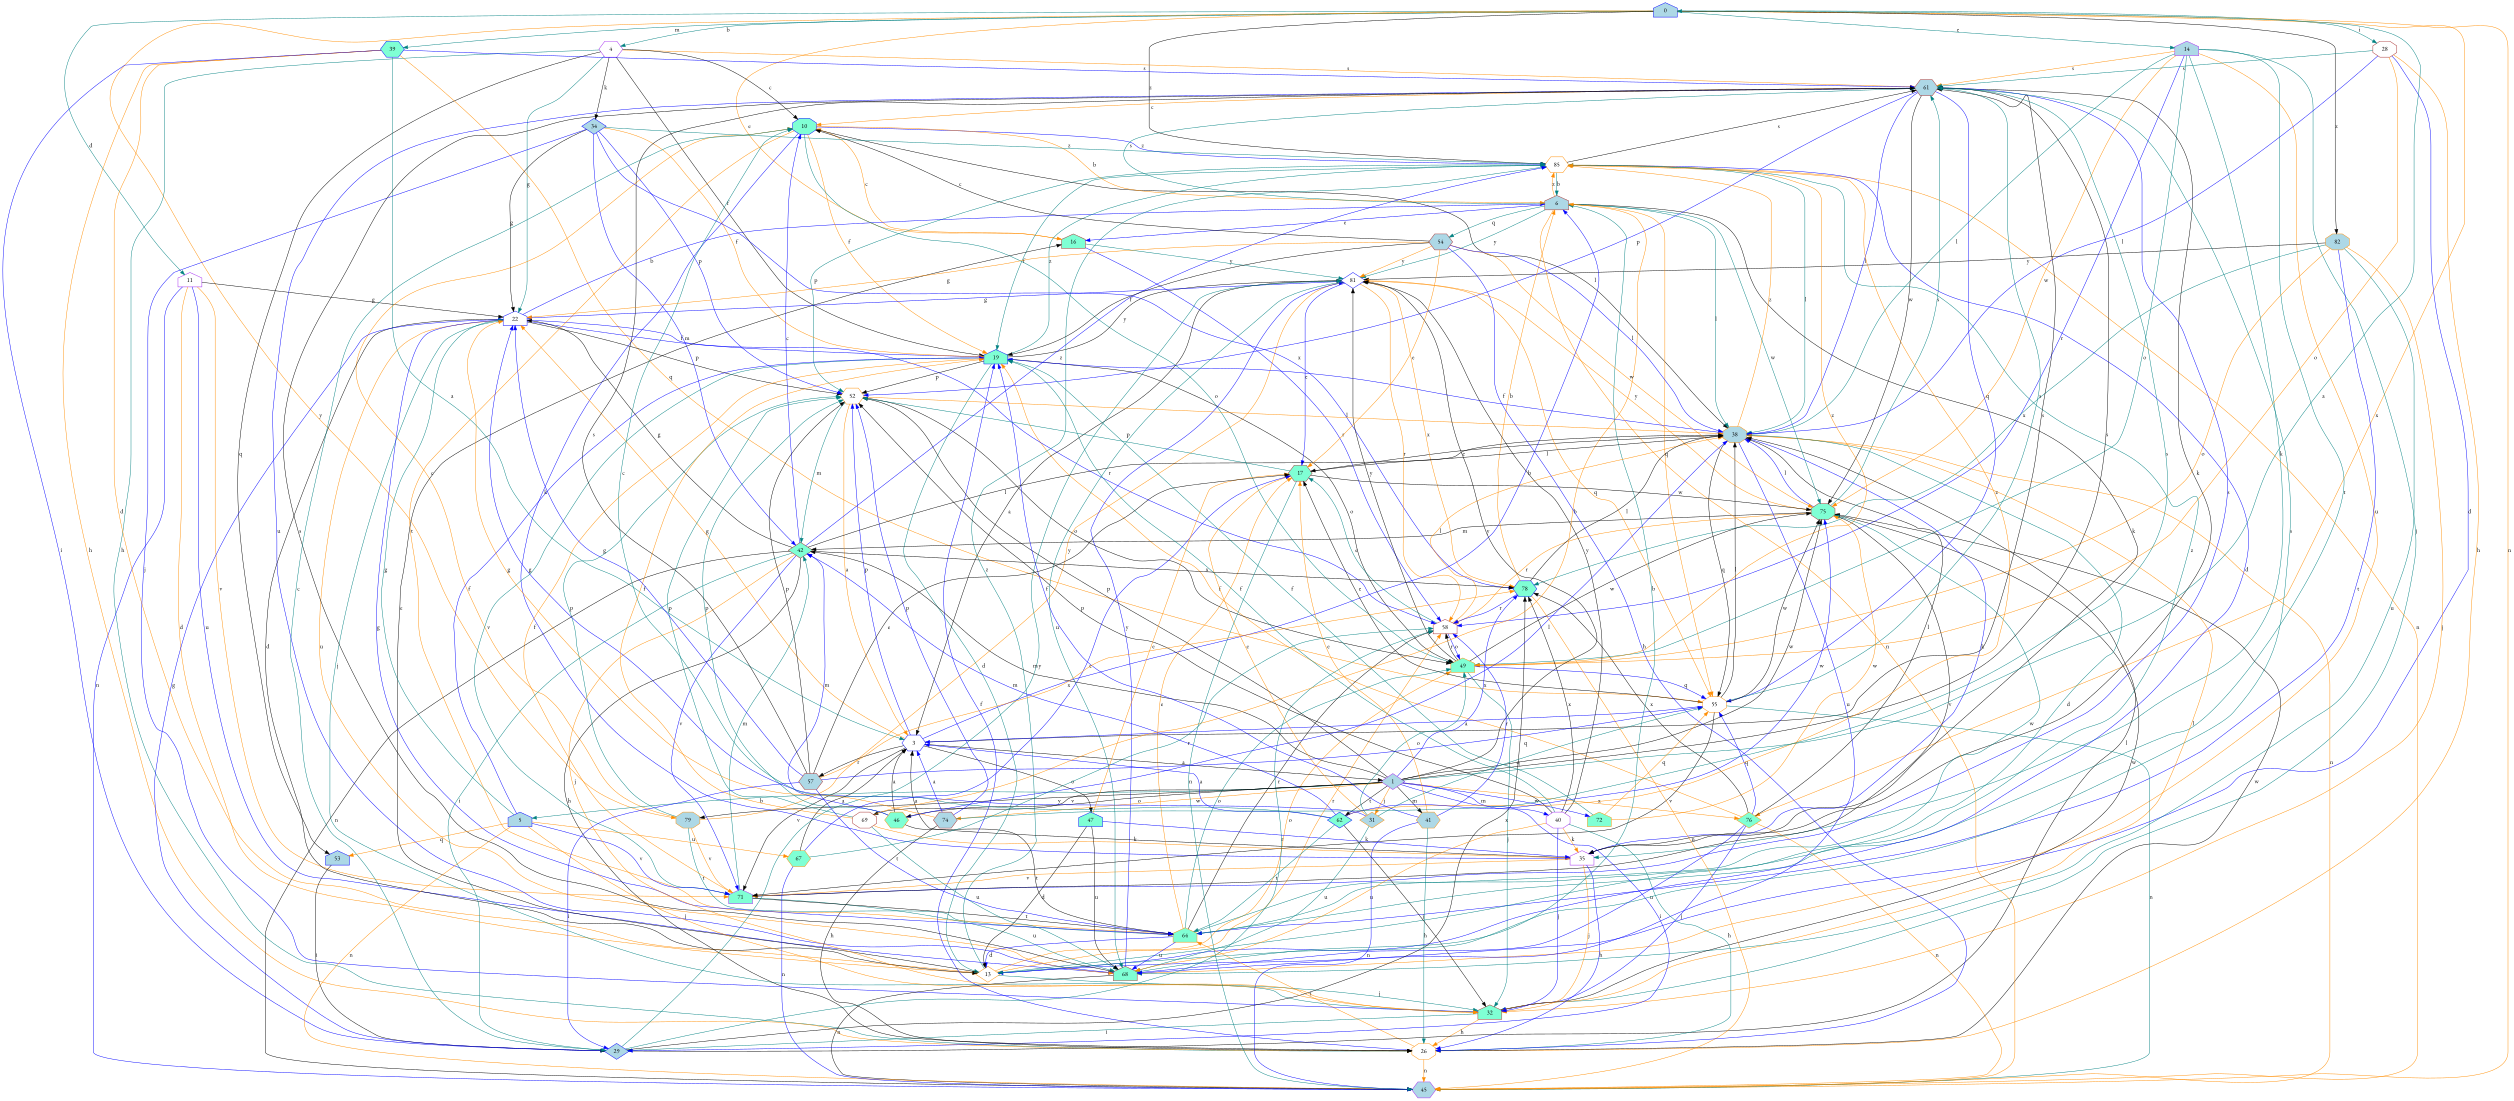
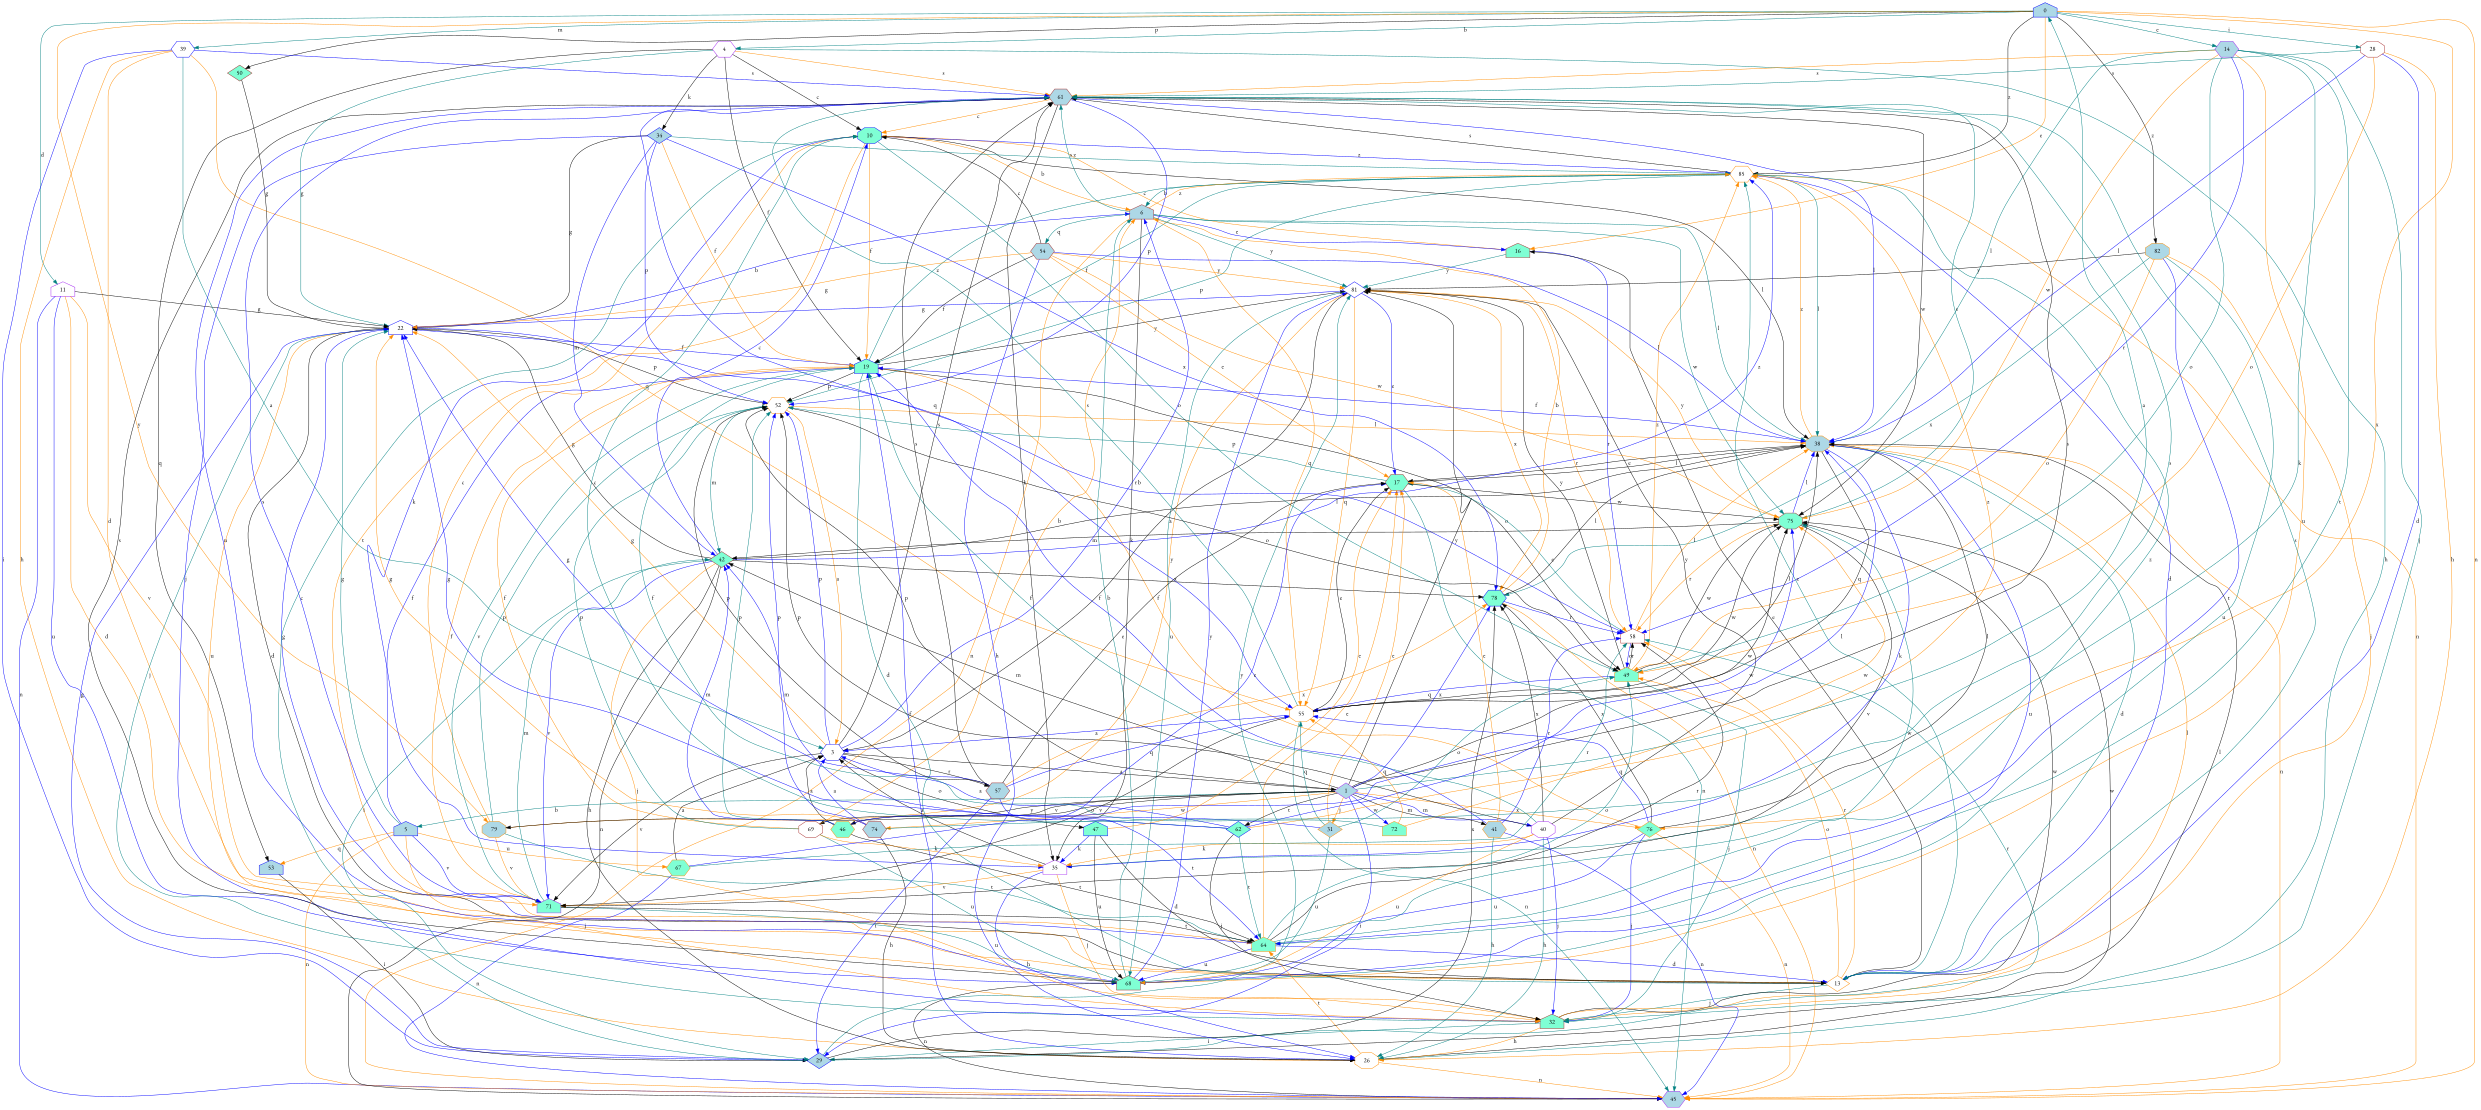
node "39": fillcolor aquamarine -> white
node "14": shape house -> hexagon
node "50": added
